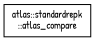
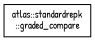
node "atlas::standardrepk ::atlas_compare": label "atlas::standardrepk ::atlas_compare" -> "atlas::standardrepk ::graded_compare"
